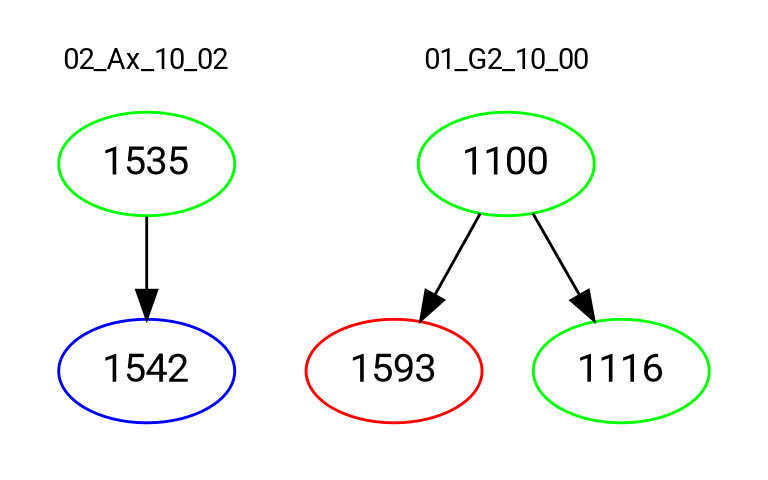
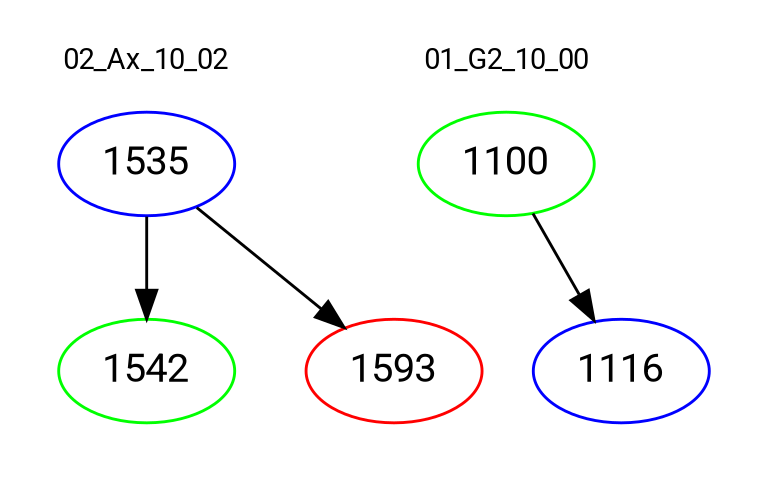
node "1535": color green -> blue
edge "1100" -> "1593": now "1535" -> "1593"
node "1542": color blue -> green
node "1116": color green -> blue
